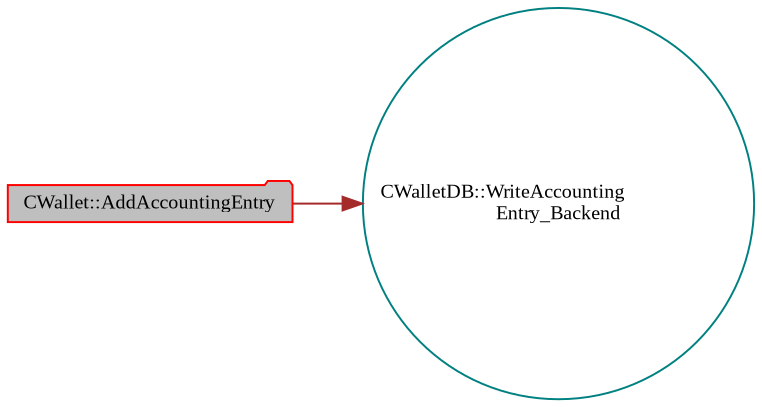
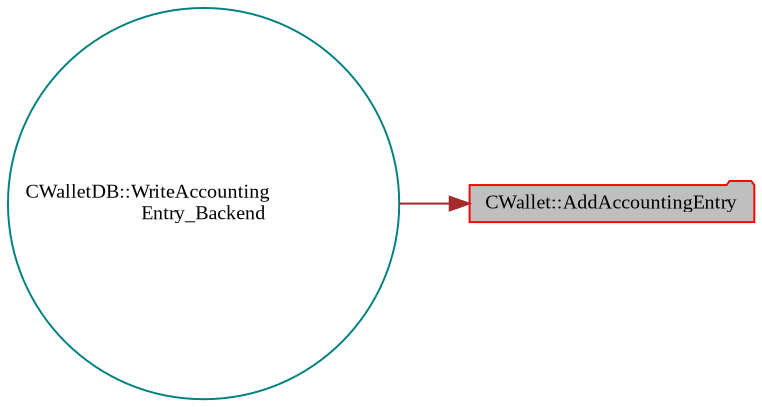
edge "CWallet::AddAccountingEntry" -> "CWalletDB::WriteAccounting Entry_Backend": reversed
